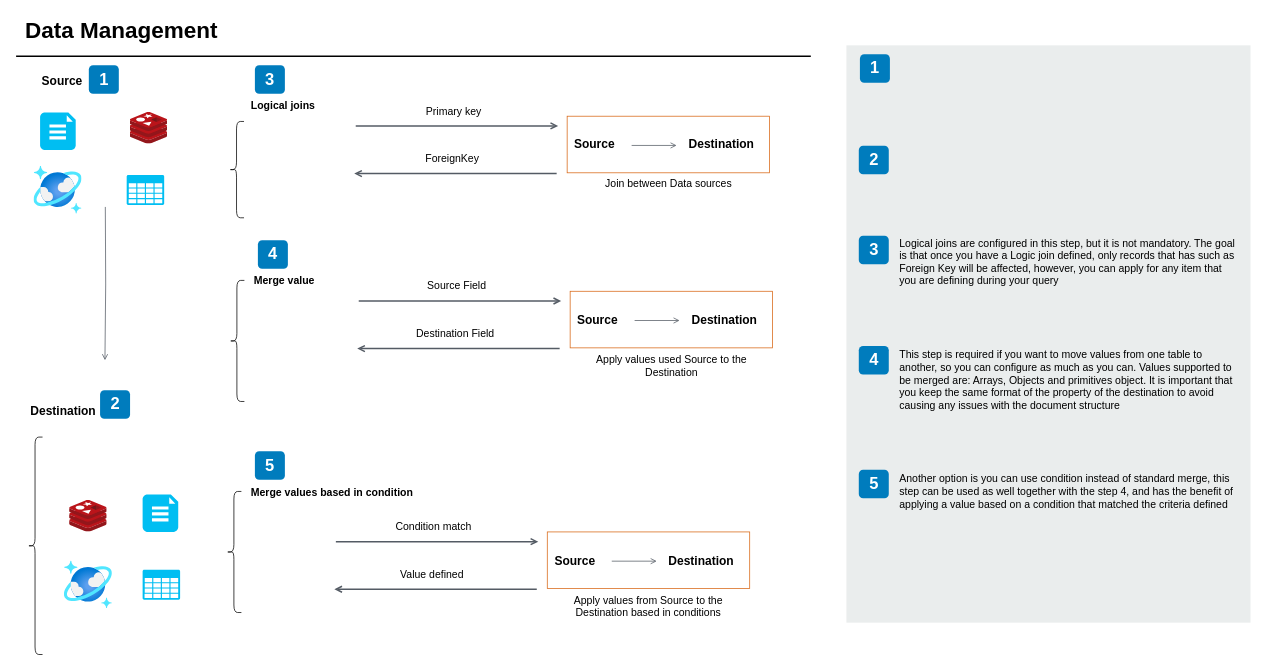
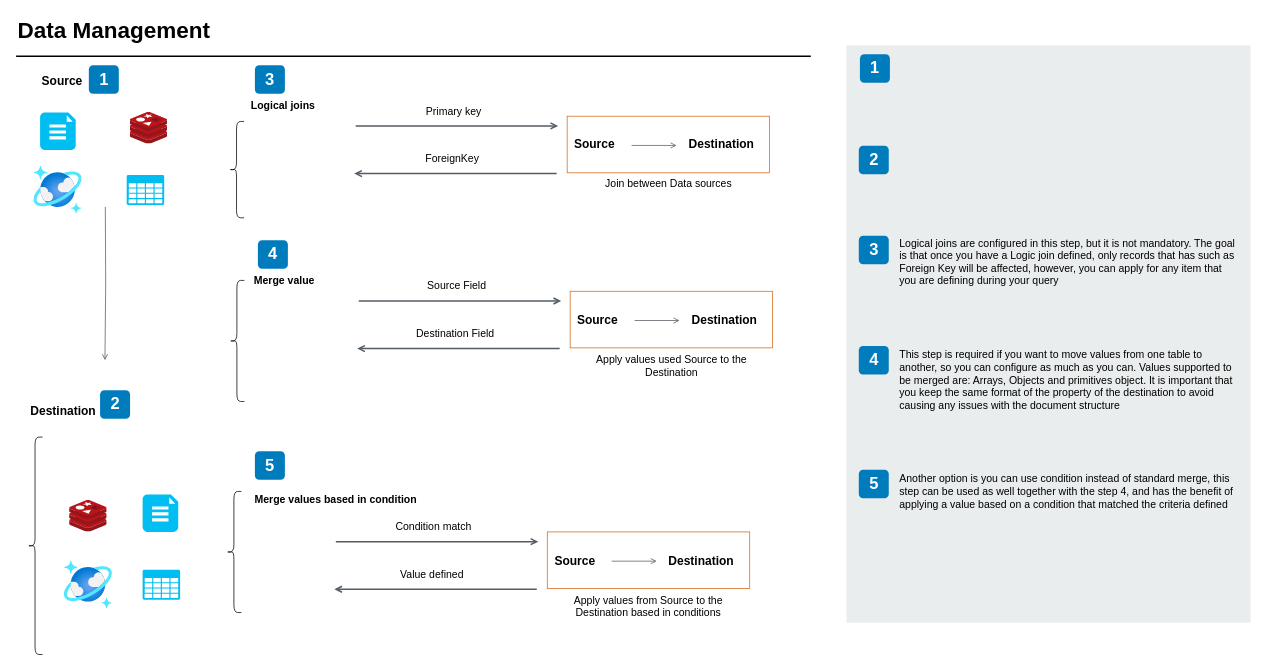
node "Data Management": moved (129, 30) -> (121, 30)
node "Merge values based in condition": moved (339, 491) -> (343, 499)
